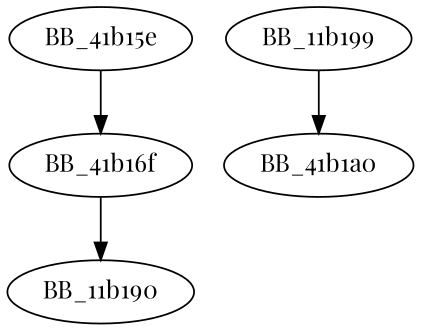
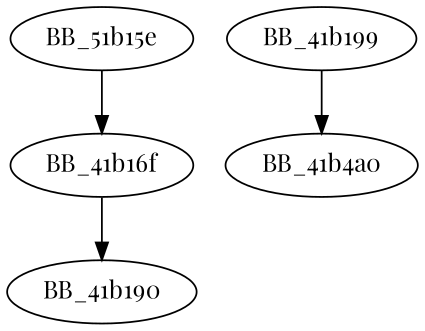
node "BB_41b15e": label "BB_41b15e" -> "BB_51b15e"
node "BB_11b199": label "BB_11b199" -> "BB_41b199"
node "BB_41b1a0": label "BB_41b1a0" -> "BB_41b4a0"
node "BB_11b190": label "BB_11b190" -> "BB_41b190"
